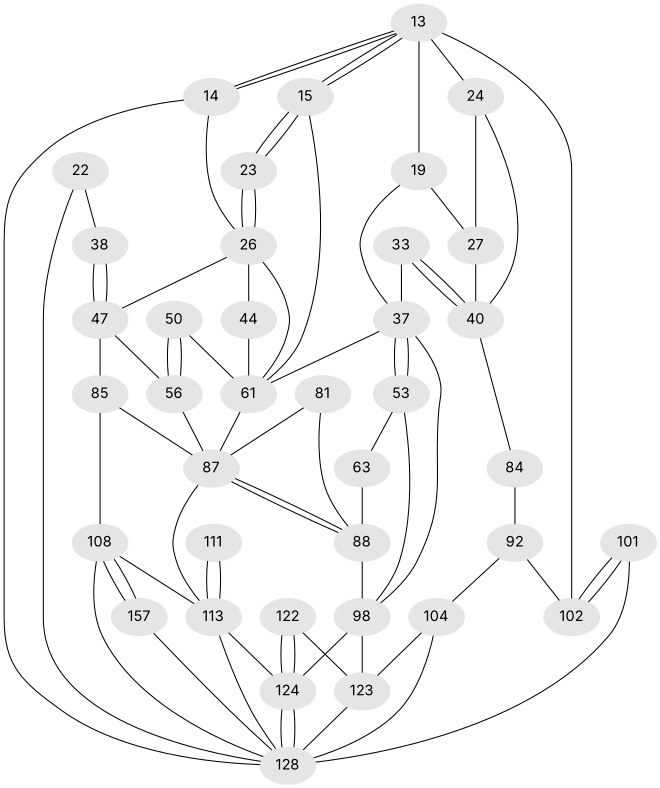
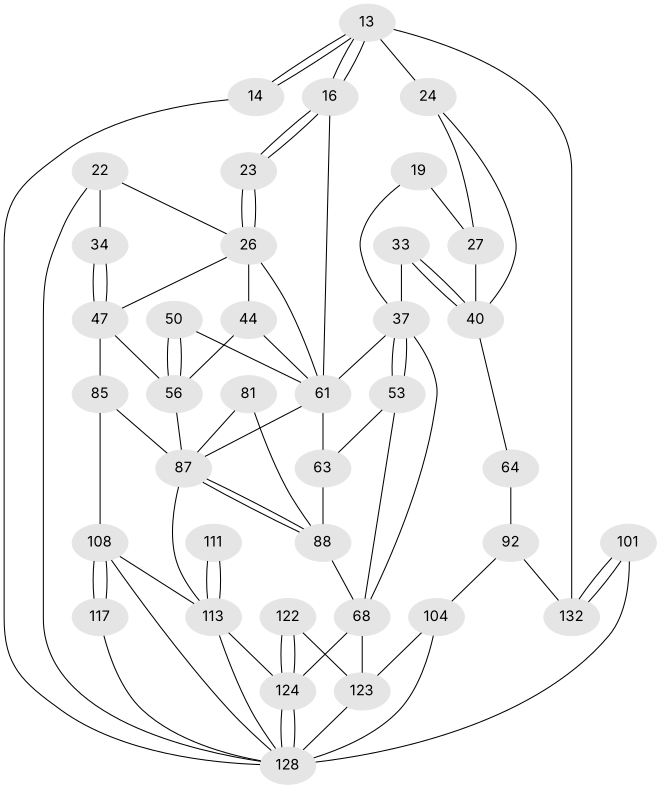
node "15": label "15" -> "16"
edge "13" -- "19": removed
edge "14" -- "26": now "22" -- "26"
node "38": label "38" -> "34"
edge "44" -- "56": added
edge "61" -- "63": added
node "84": label "84" -> "64"
node "157": label "157" -> "117"
node "98": label "98" -> "68"
node "102": label "102" -> "132"
